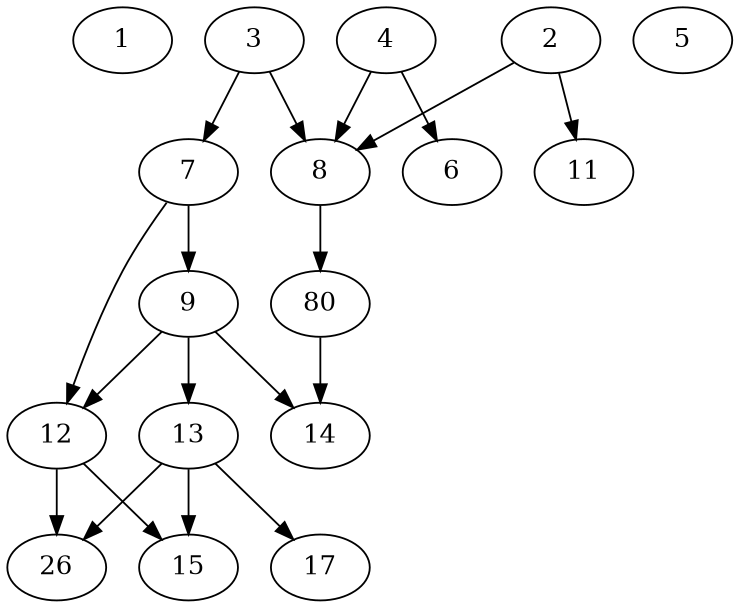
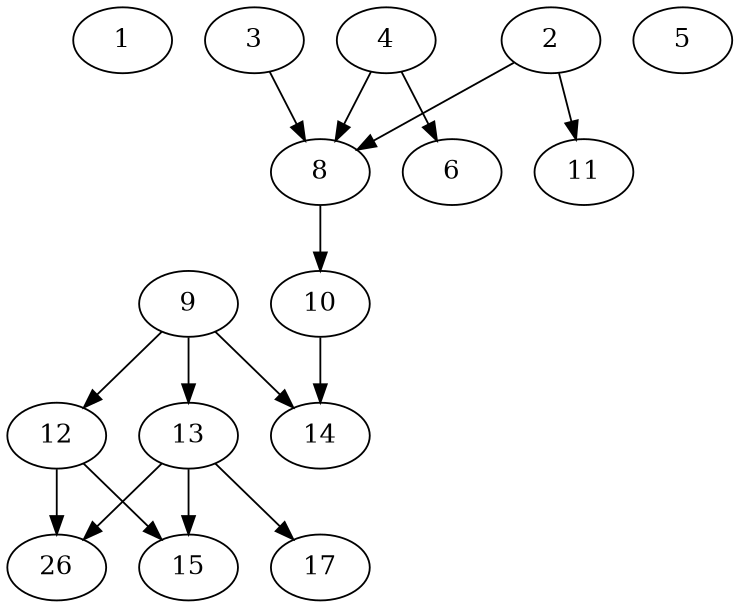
node "7": removed
node "80": label "80" -> "10"
